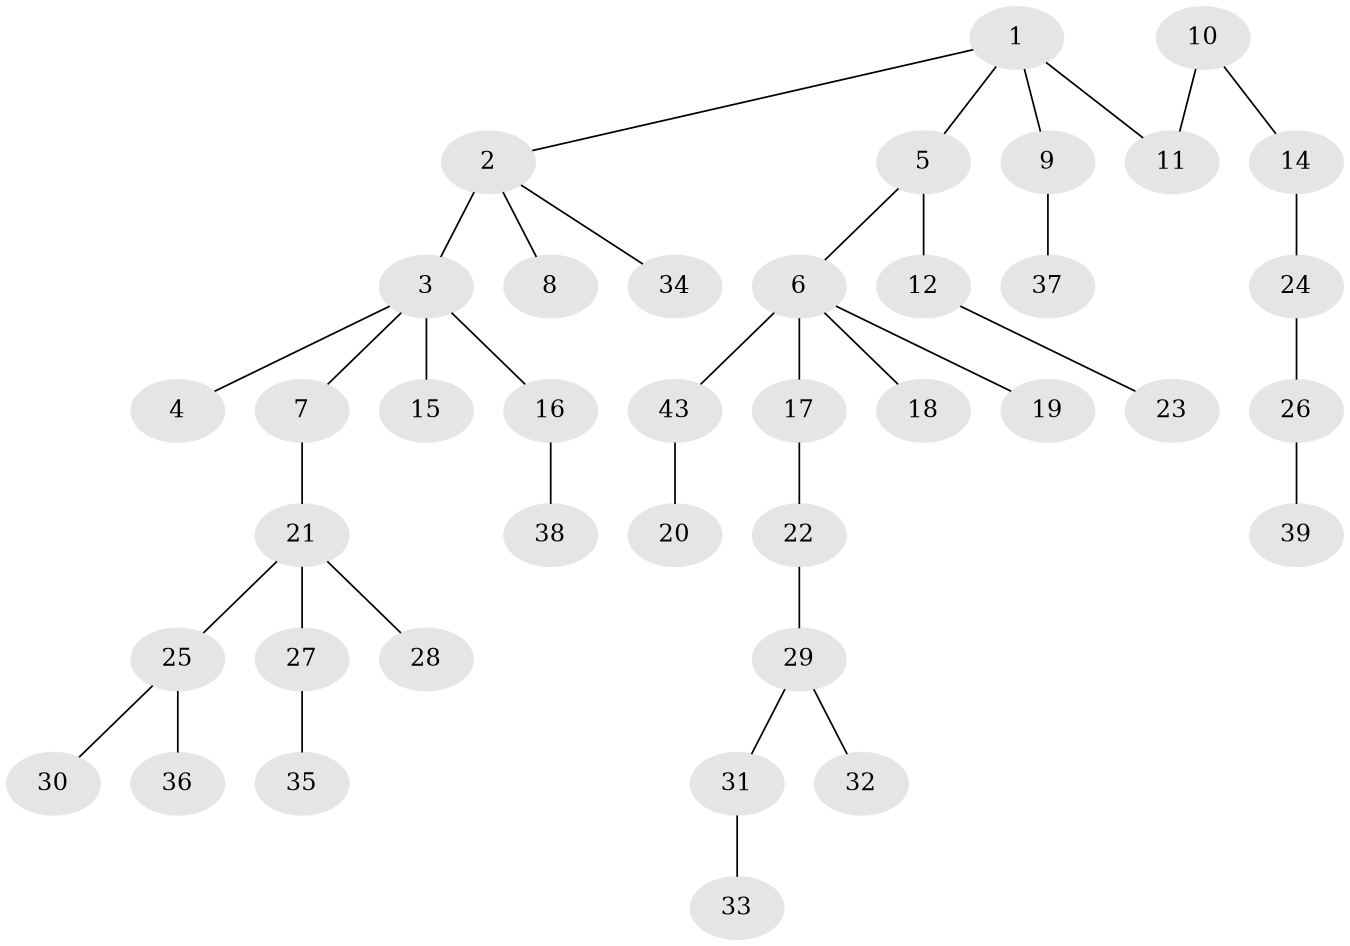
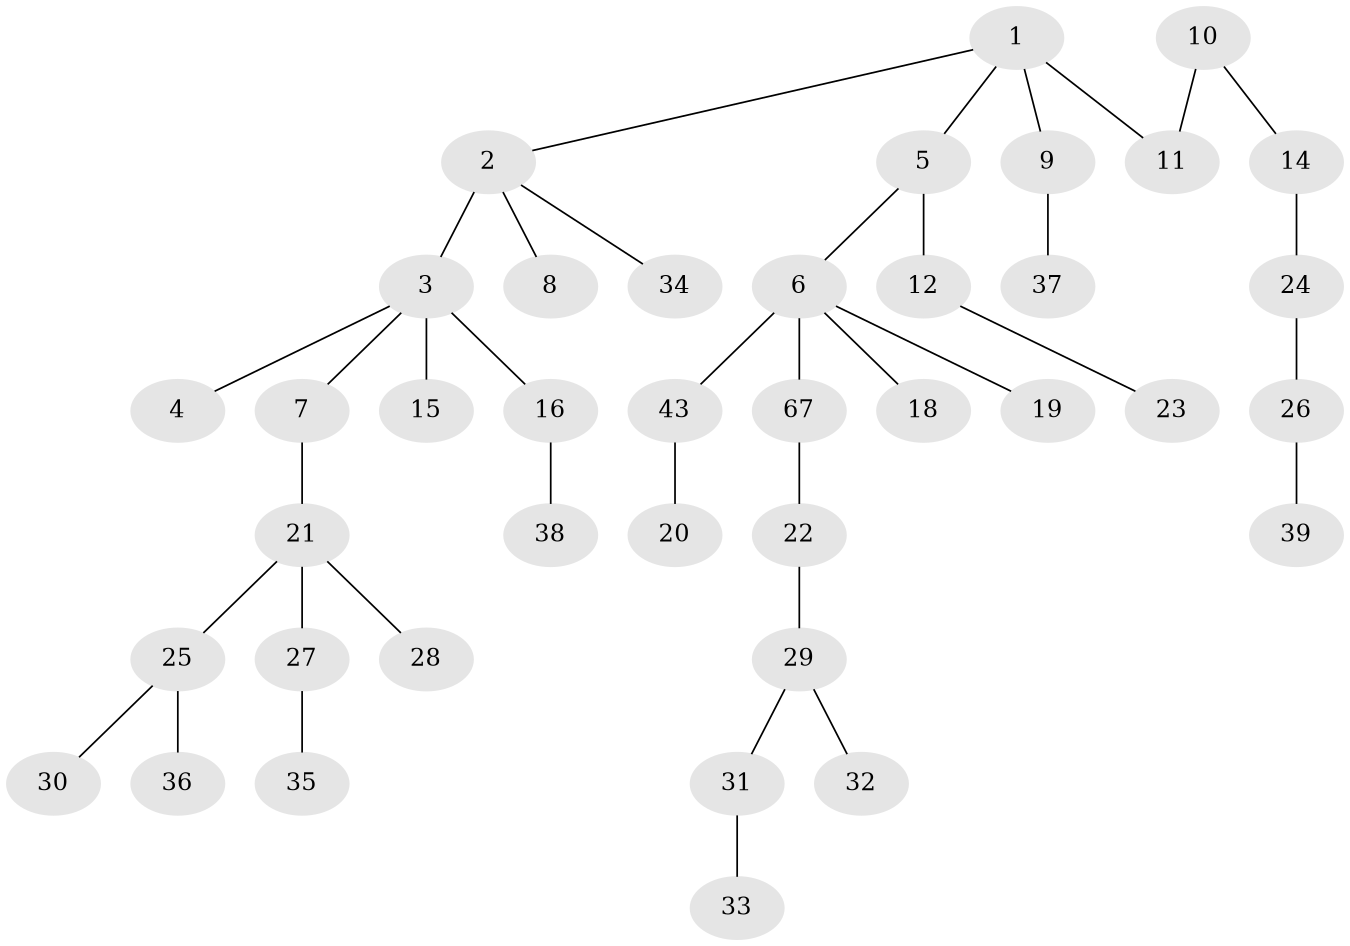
node "17": label "17" -> "67"
